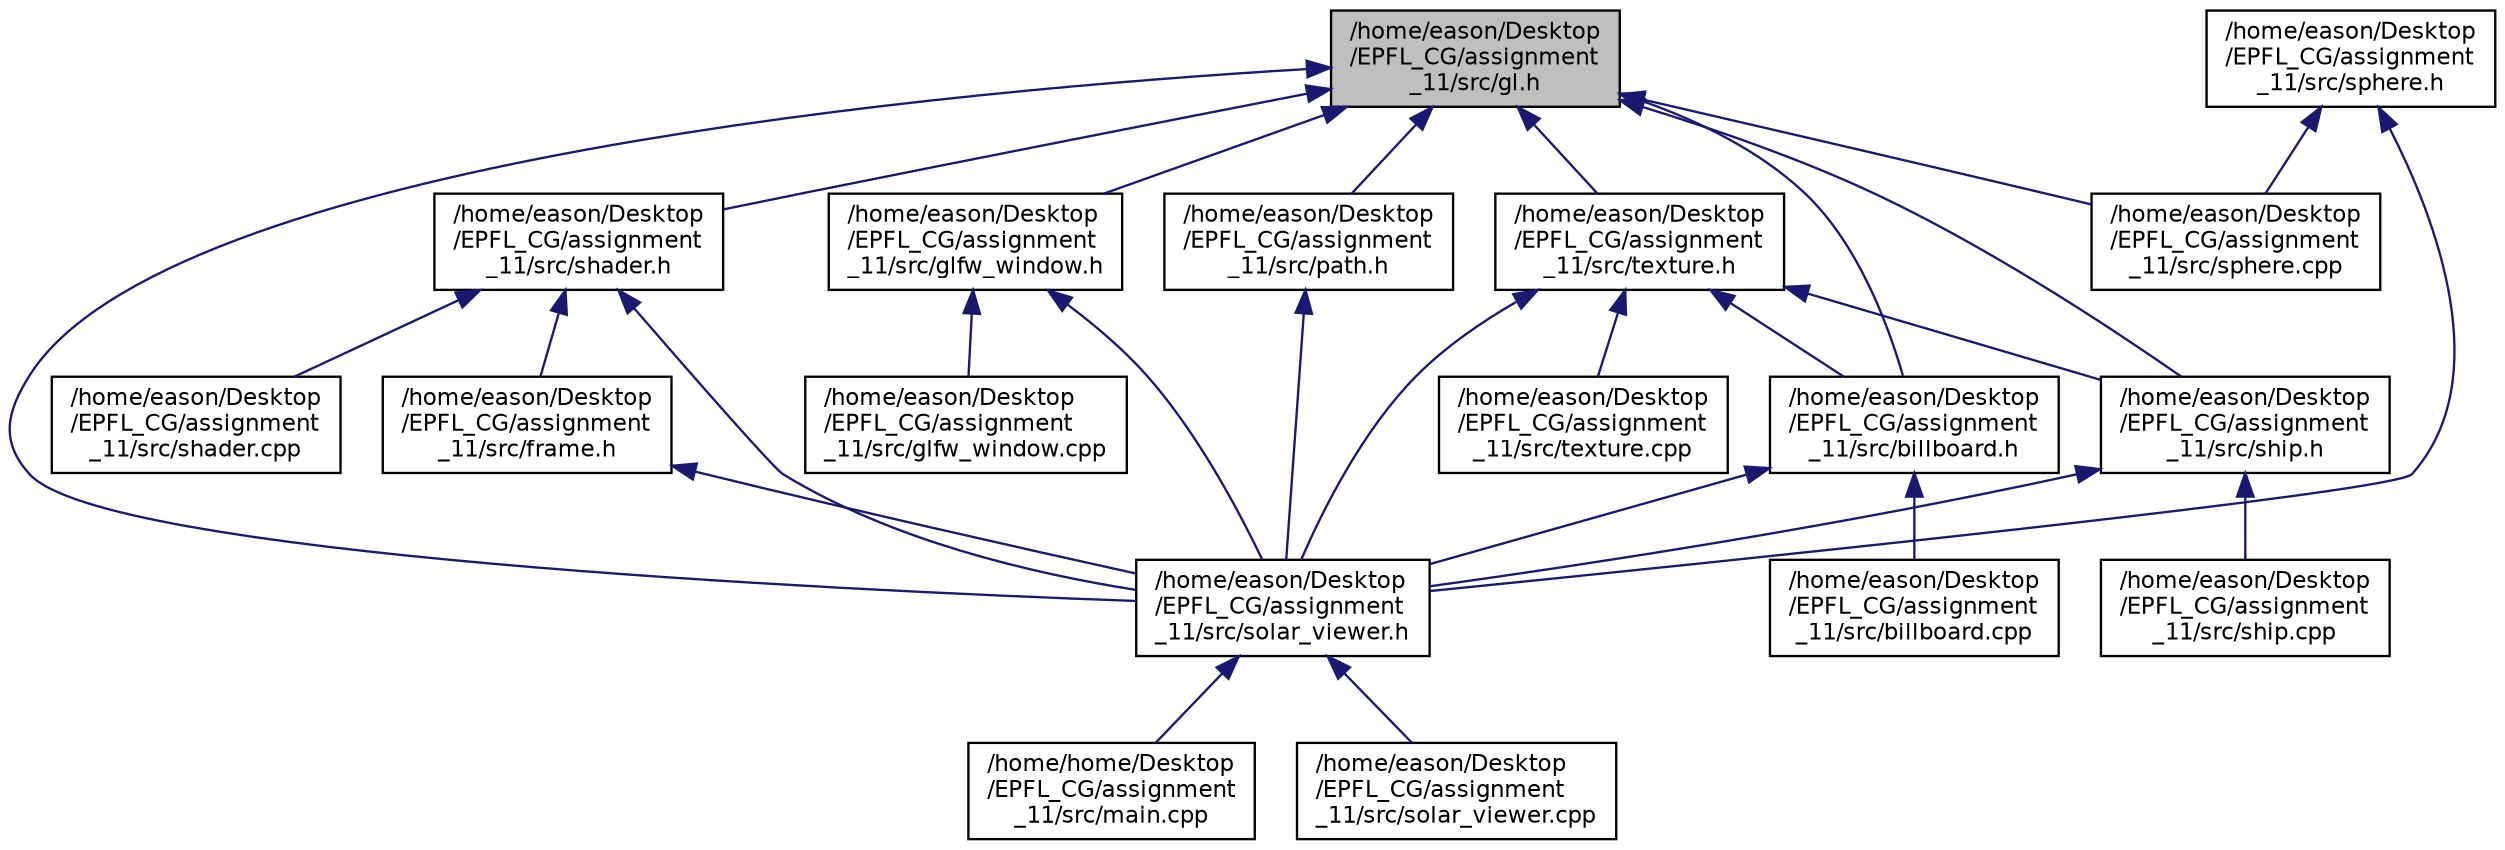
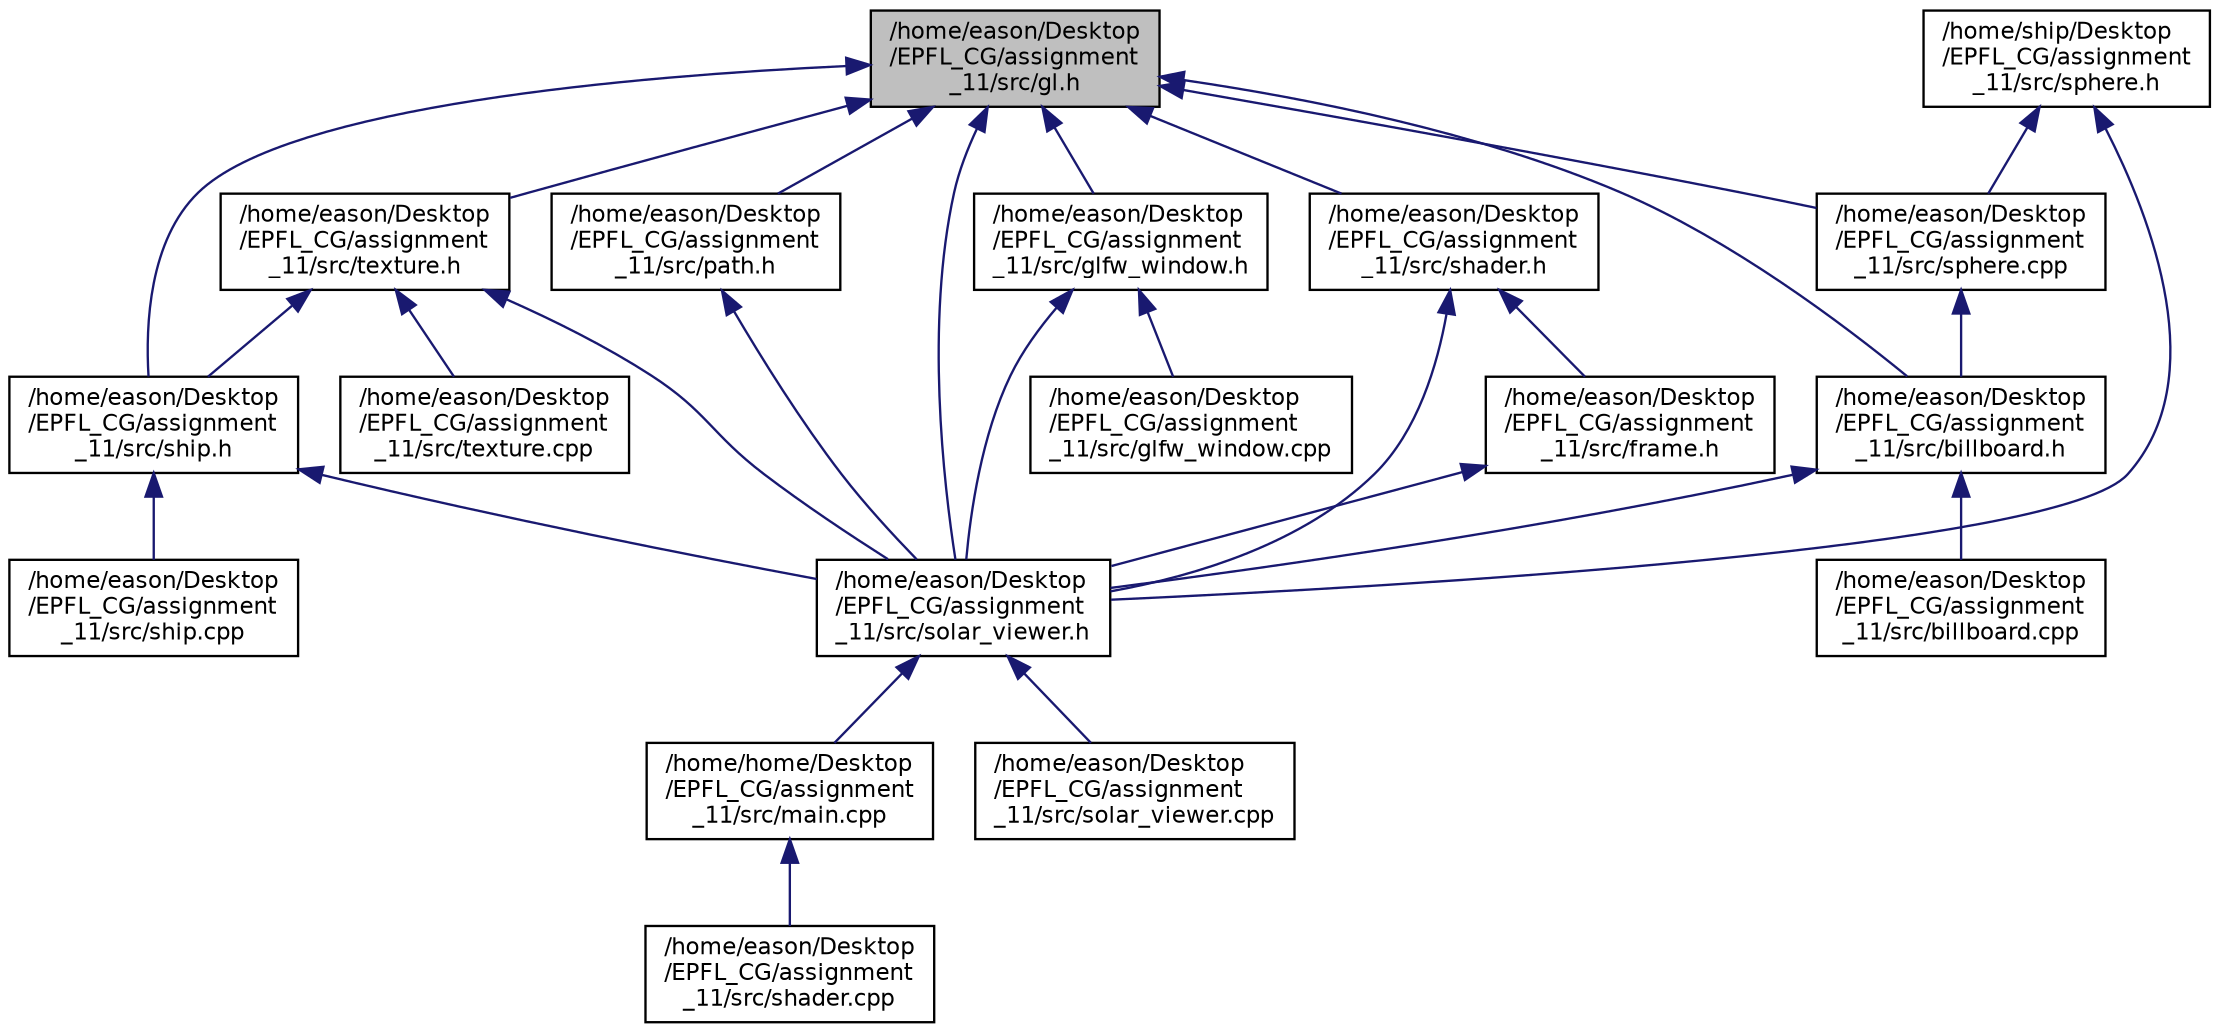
node "/home/eason/Desktop /EPFL_CG/assignment _11/src/sphere.h": label "/home/eason/Desktop /EPFL_CG/assignment _11/src/sphere.h" -> "/home/ship/Desktop /EPFL_CG/assignment _11/src/sphere.h"
edge "/home/eason/Desktop /EPFL_CG/assignment _11/src/shader.cpp" -> "/home/eason/Desktop /EPFL_CG/assignment _11/src/shader.h": now "/home/eason/Desktop /EPFL_CG/assignment _11/src/shader.cpp" -> "/home/home/Desktop /EPFL_CG/assignment _11/src/main.cpp"
edge "/home/eason/Desktop /EPFL_CG/assignment _11/src/billboard.h" -> "/home/eason/Desktop /EPFL_CG/assignment _11/src/texture.h": now "/home/eason/Desktop /EPFL_CG/assignment _11/src/billboard.h" -> "/home/eason/Desktop /EPFL_CG/assignment _11/src/sphere.cpp"
